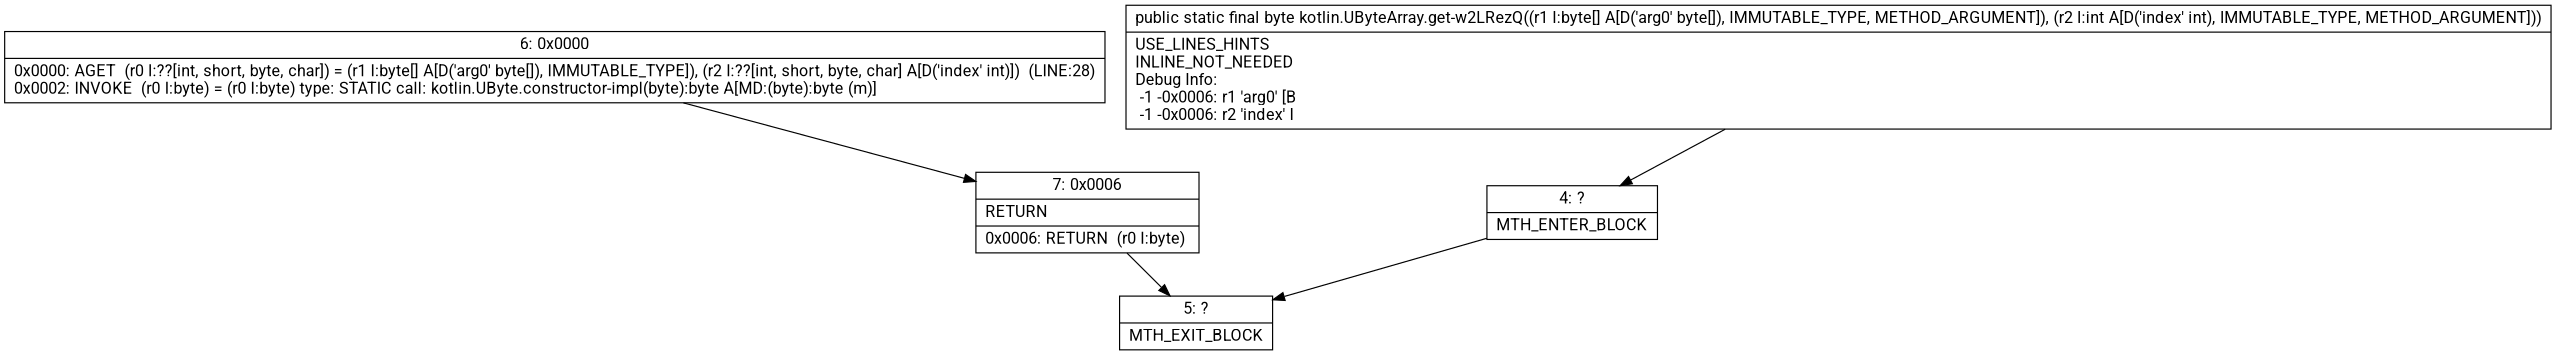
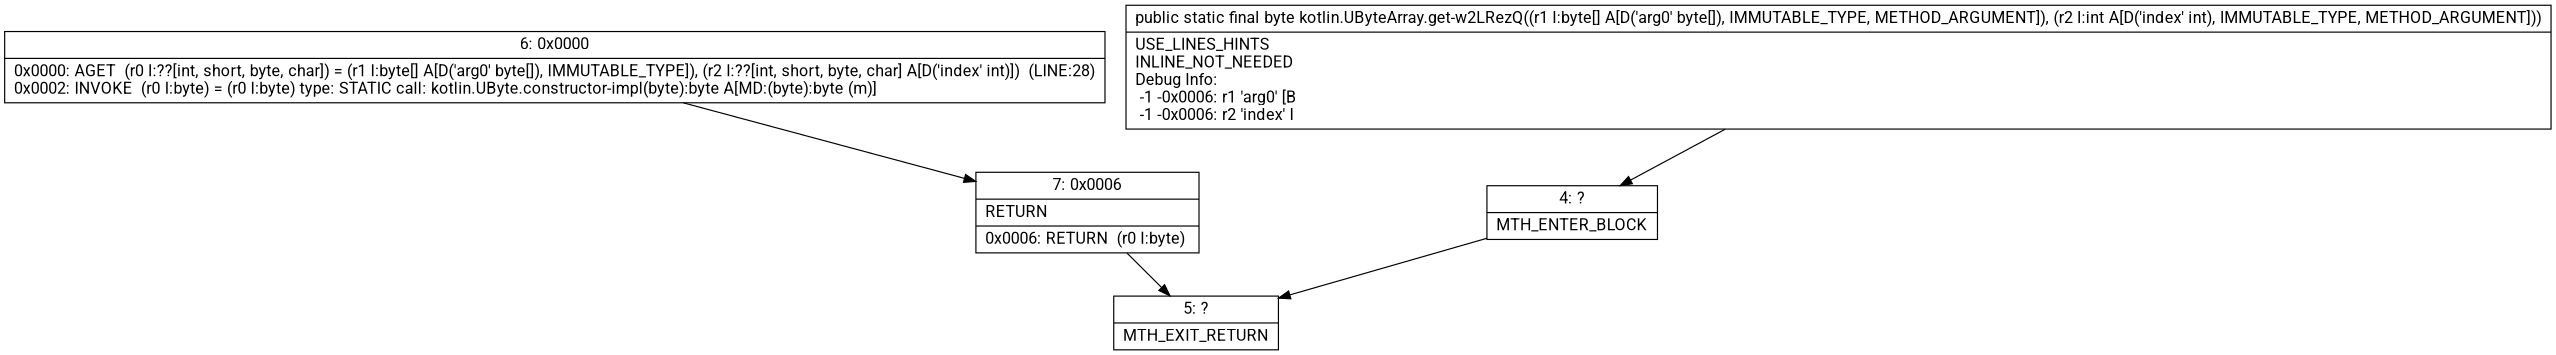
node "5: ?": text "MTH_EXIT_BLOCK" -> "MTH_EXIT_RETURN"
